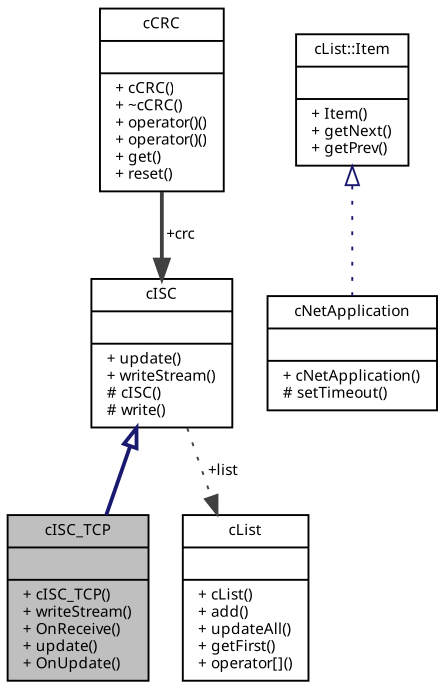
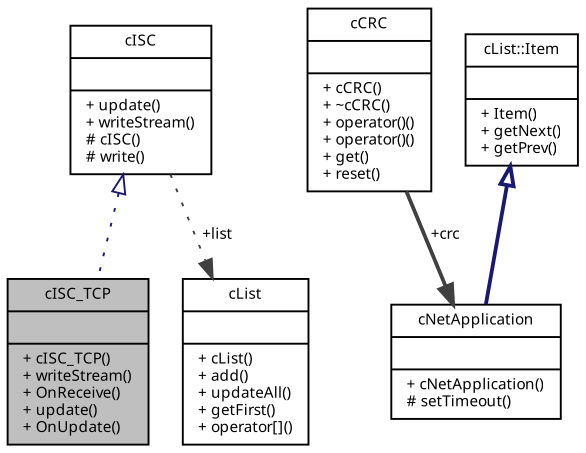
edge "cCRC" -> "cISC": now "cCRC" -> "cNetApplication"
edge "cNetApplication" -> "cList::Item": style dotted -> bold
edge "cISC_TCP" -> "cISC": style bold -> dotted
